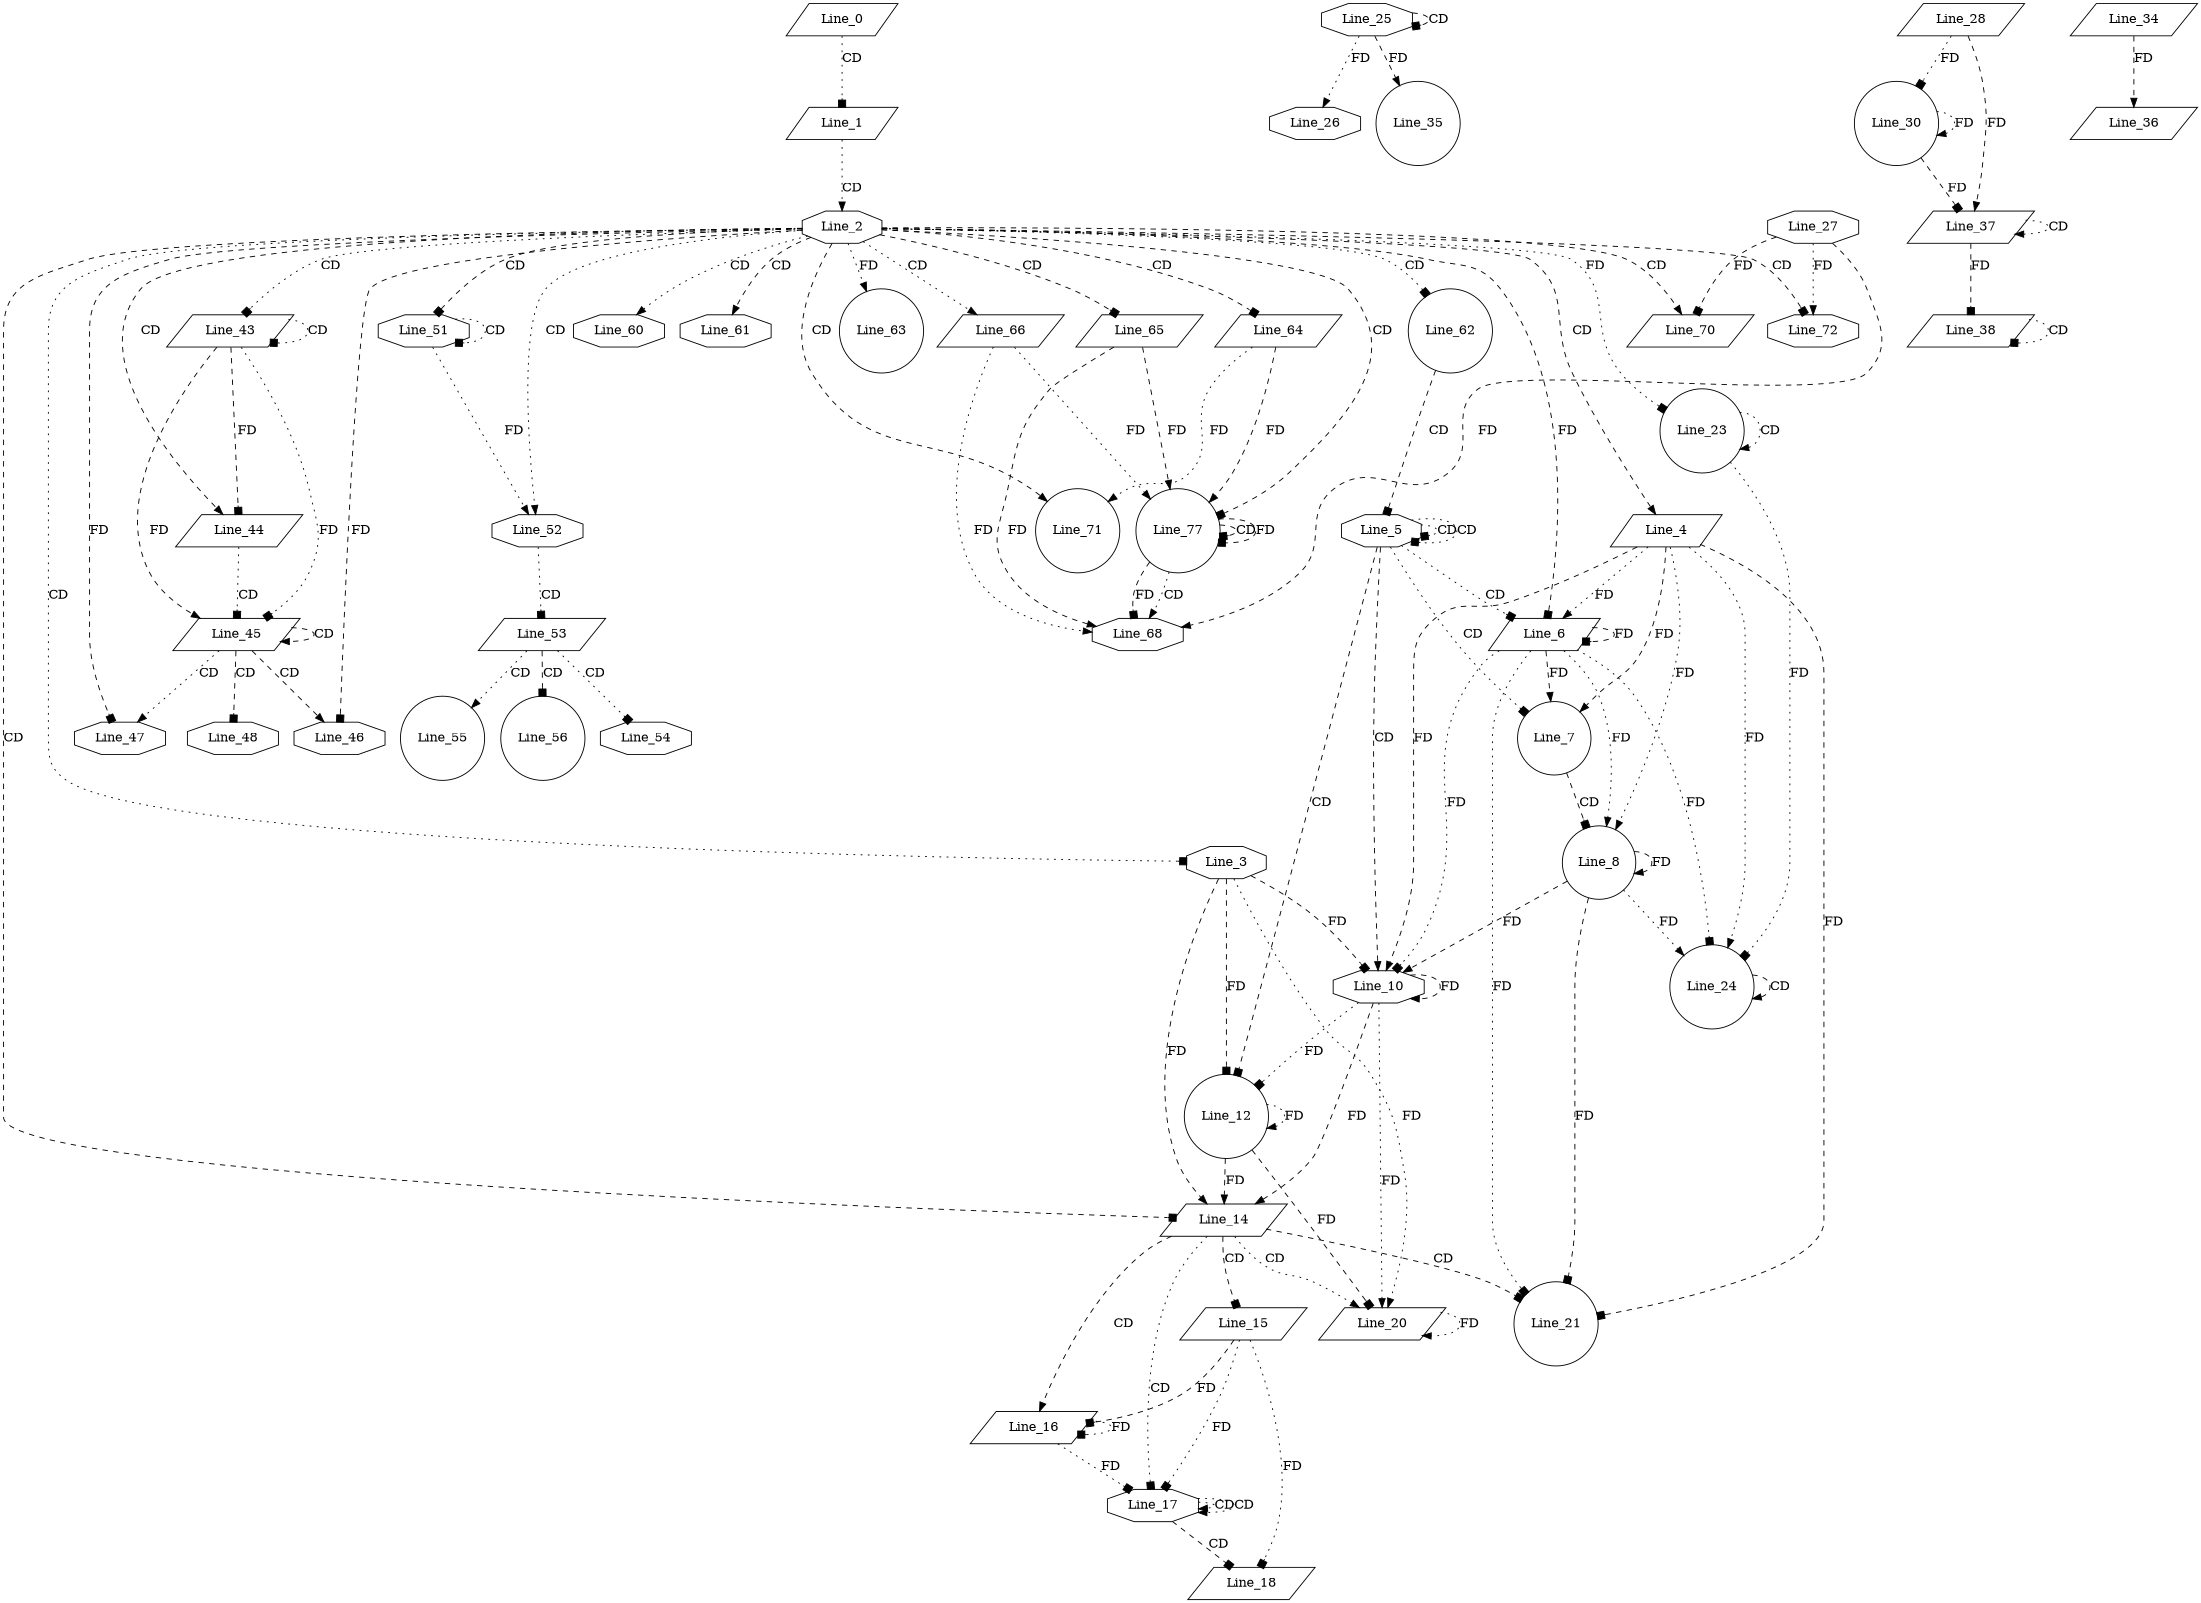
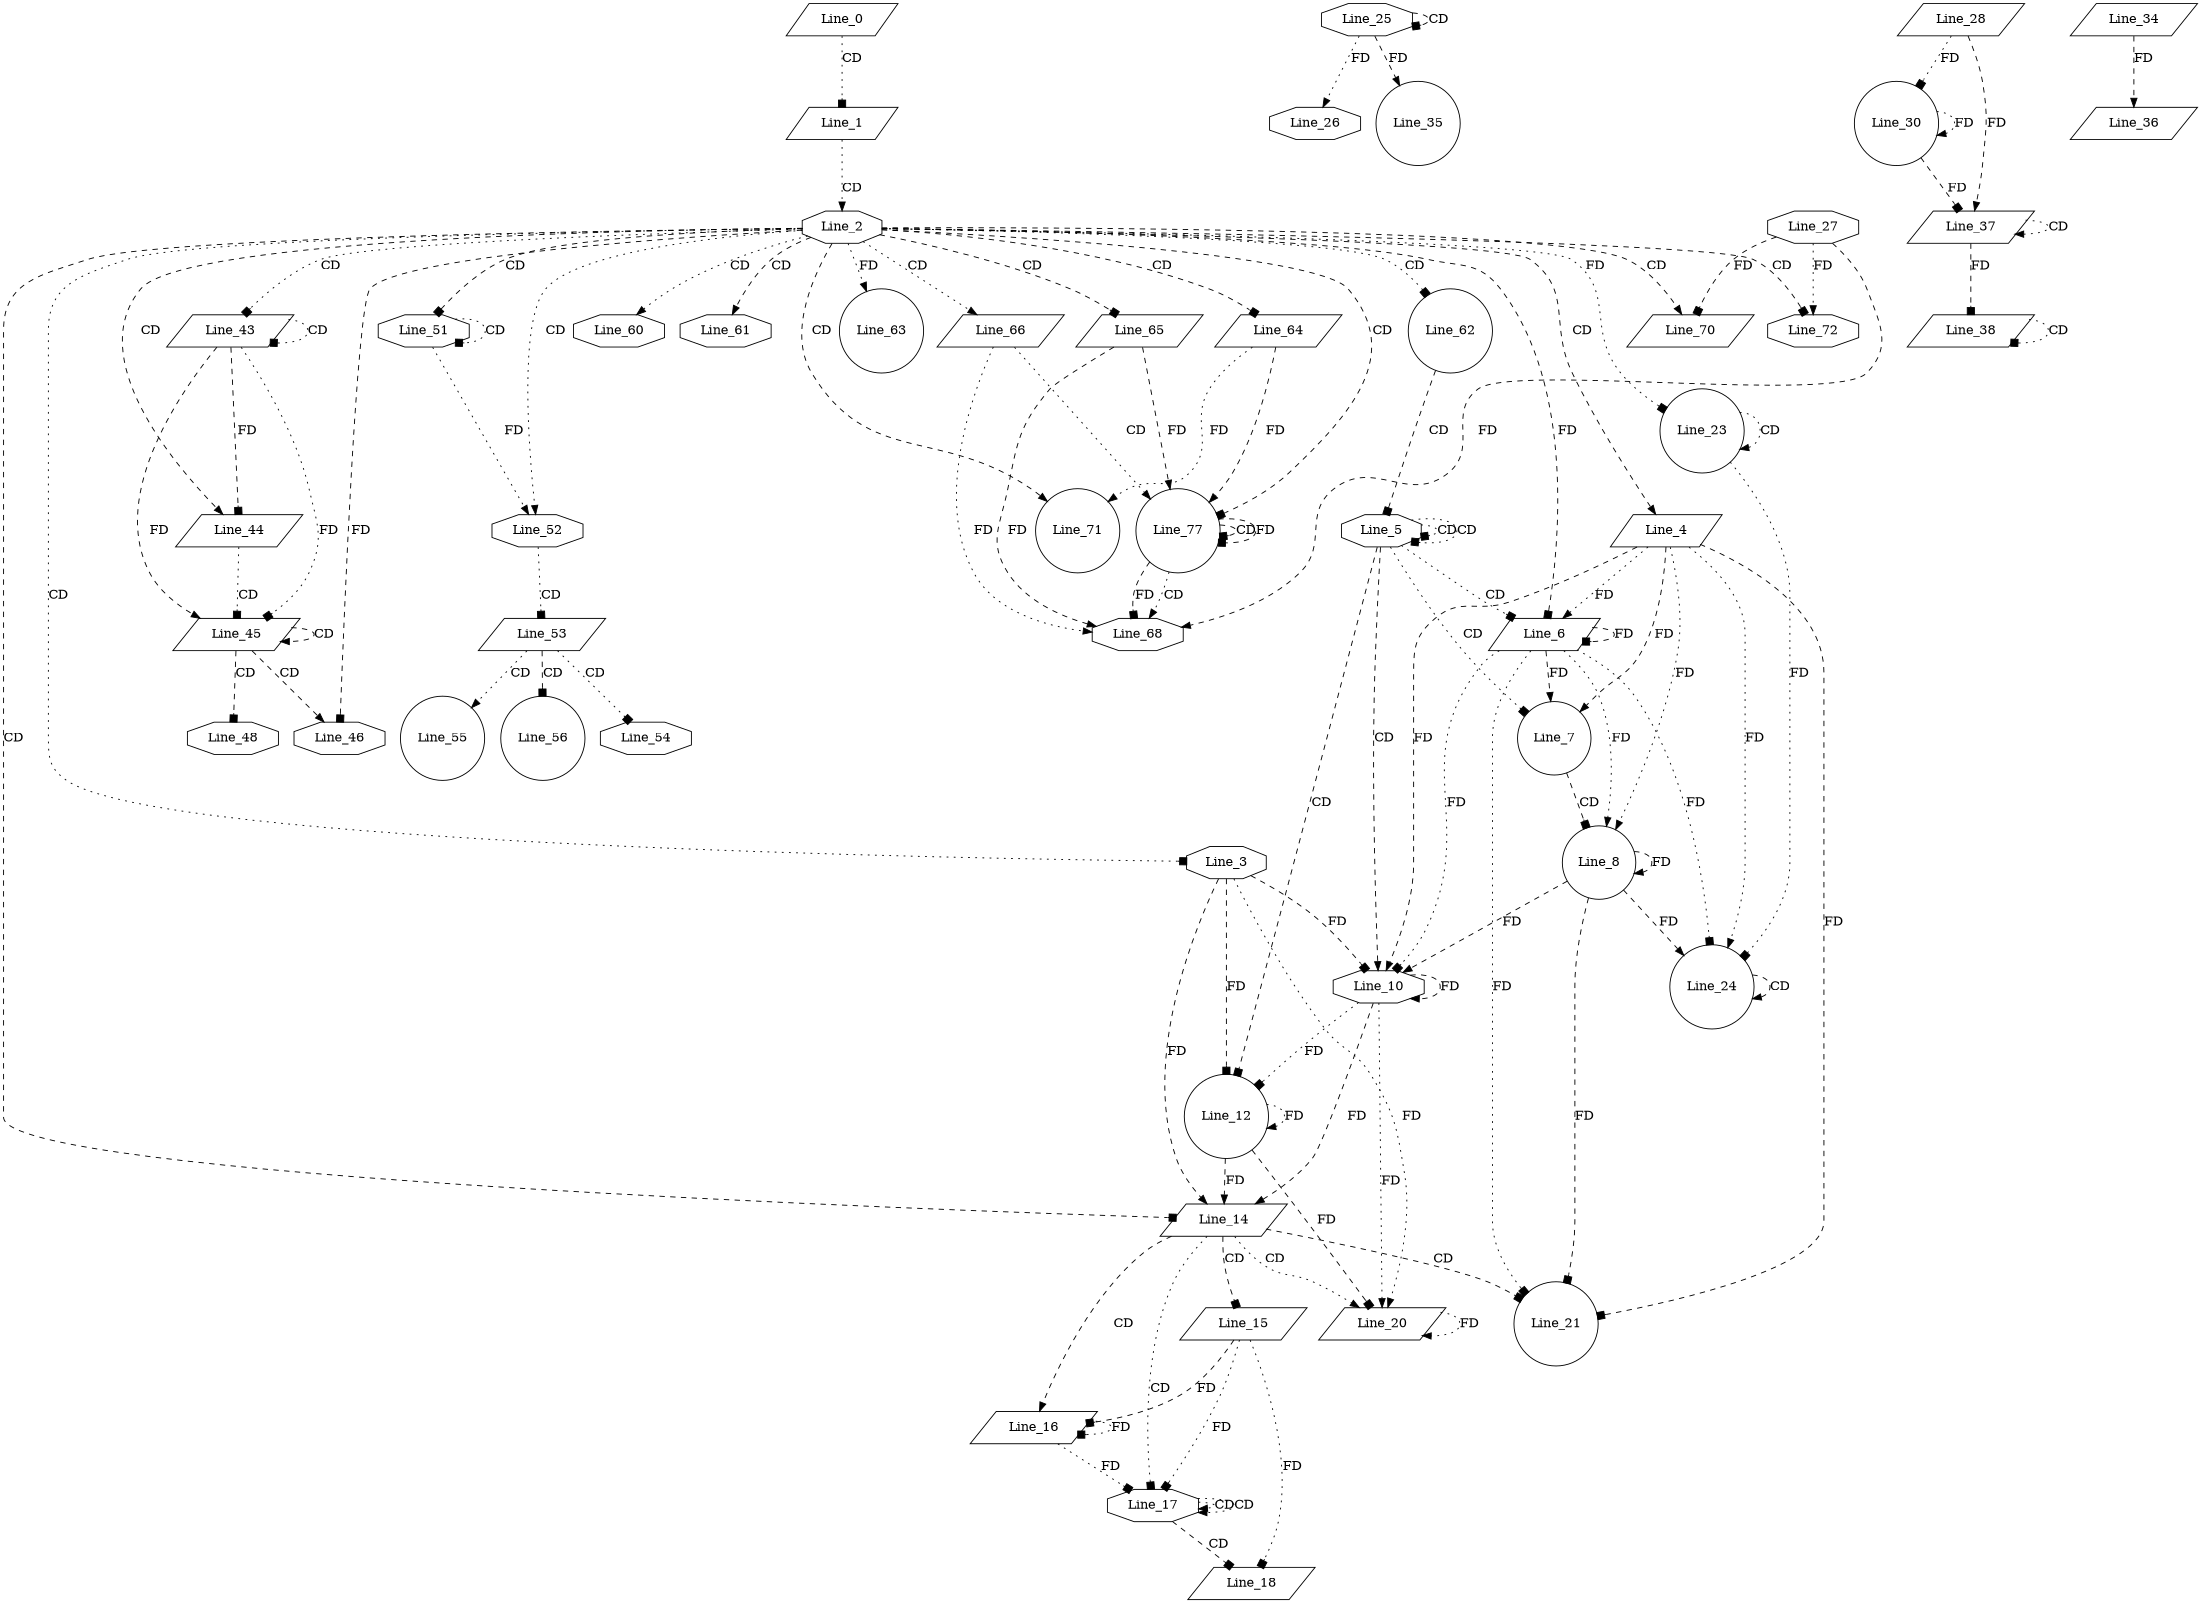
edge "Line_66" -> "Line_77": label "FD" -> "CD"
node "Line_47": removed
edge "Line_8" -> "Line_24": style dotted -> dashed
